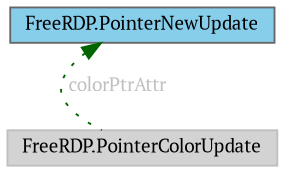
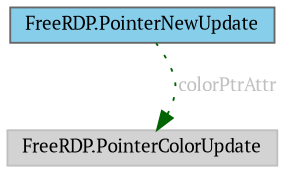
edge "FreeRDP.PointerColorUpdate" -> "FreeRDP.PointerNewUpdate": reversed
